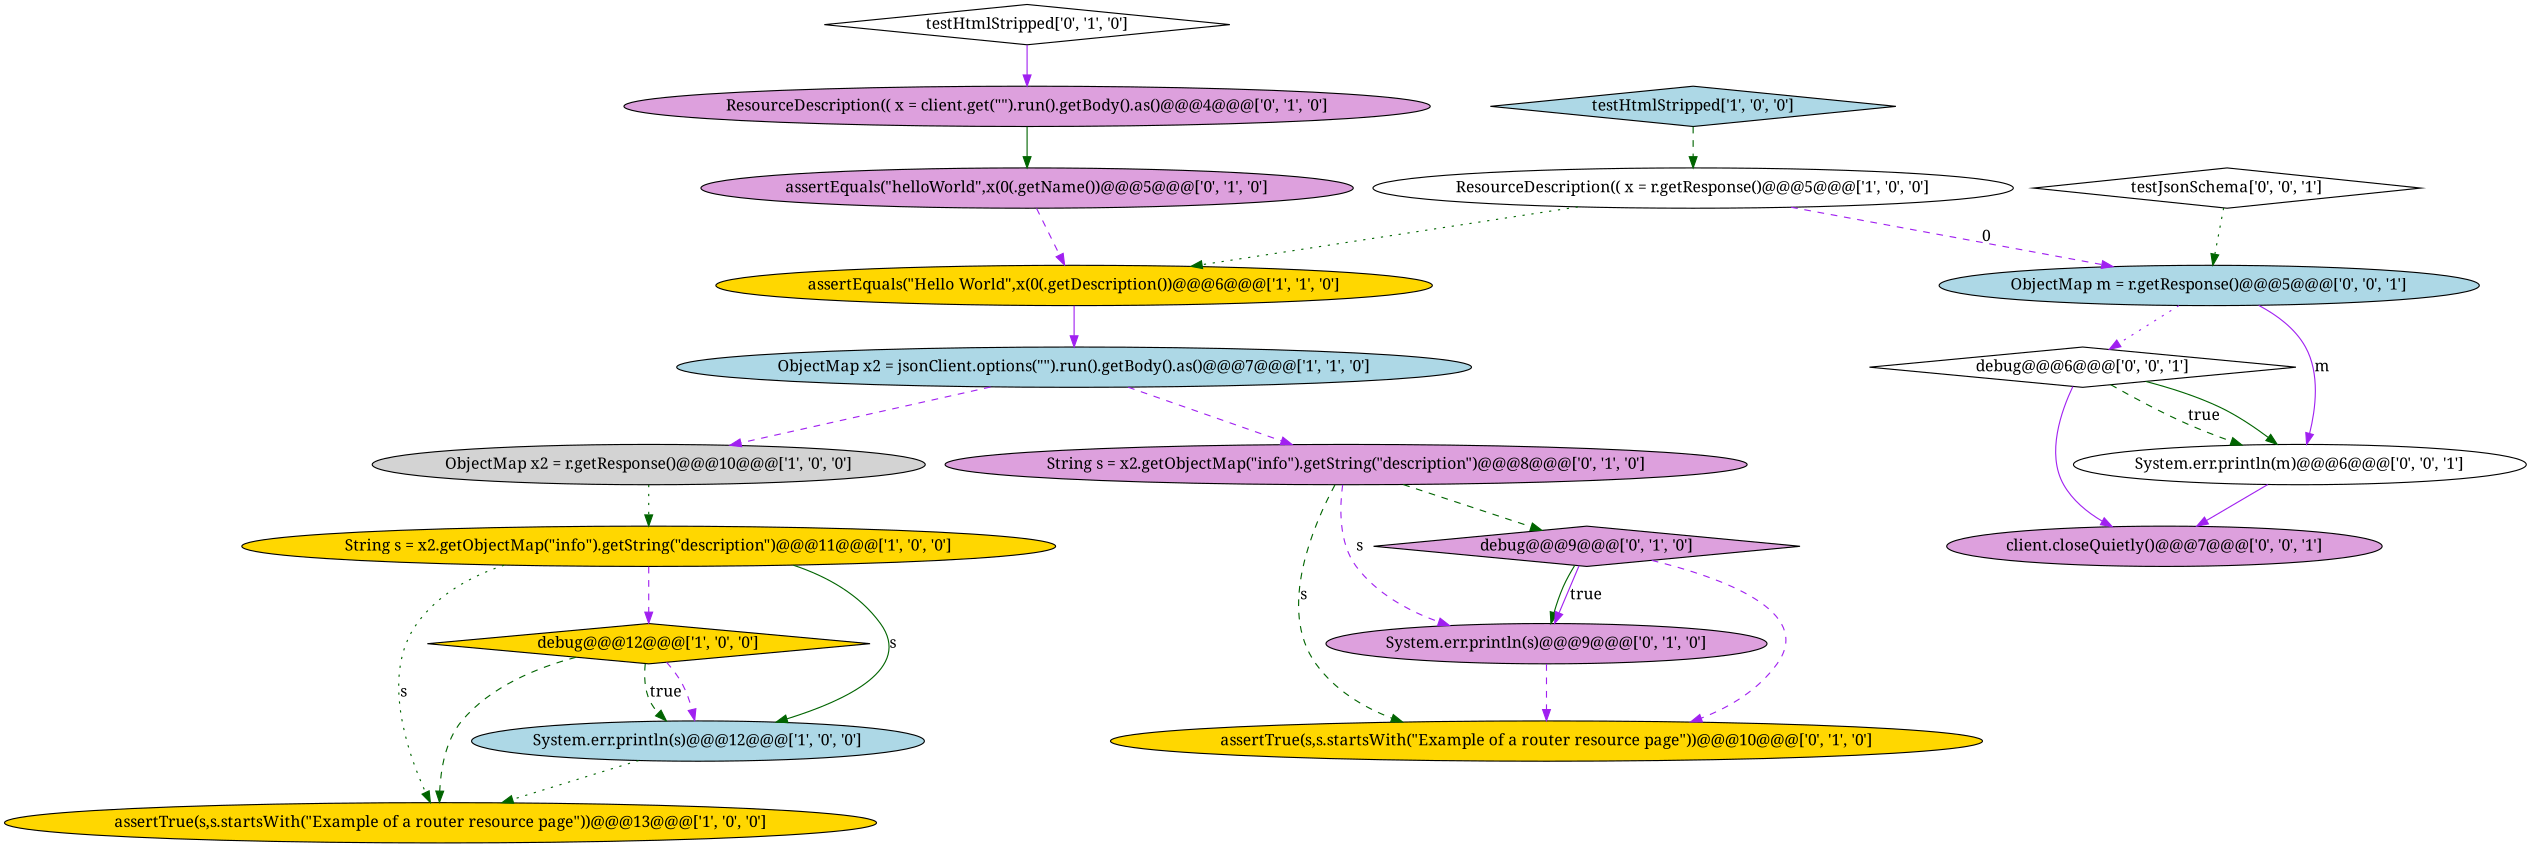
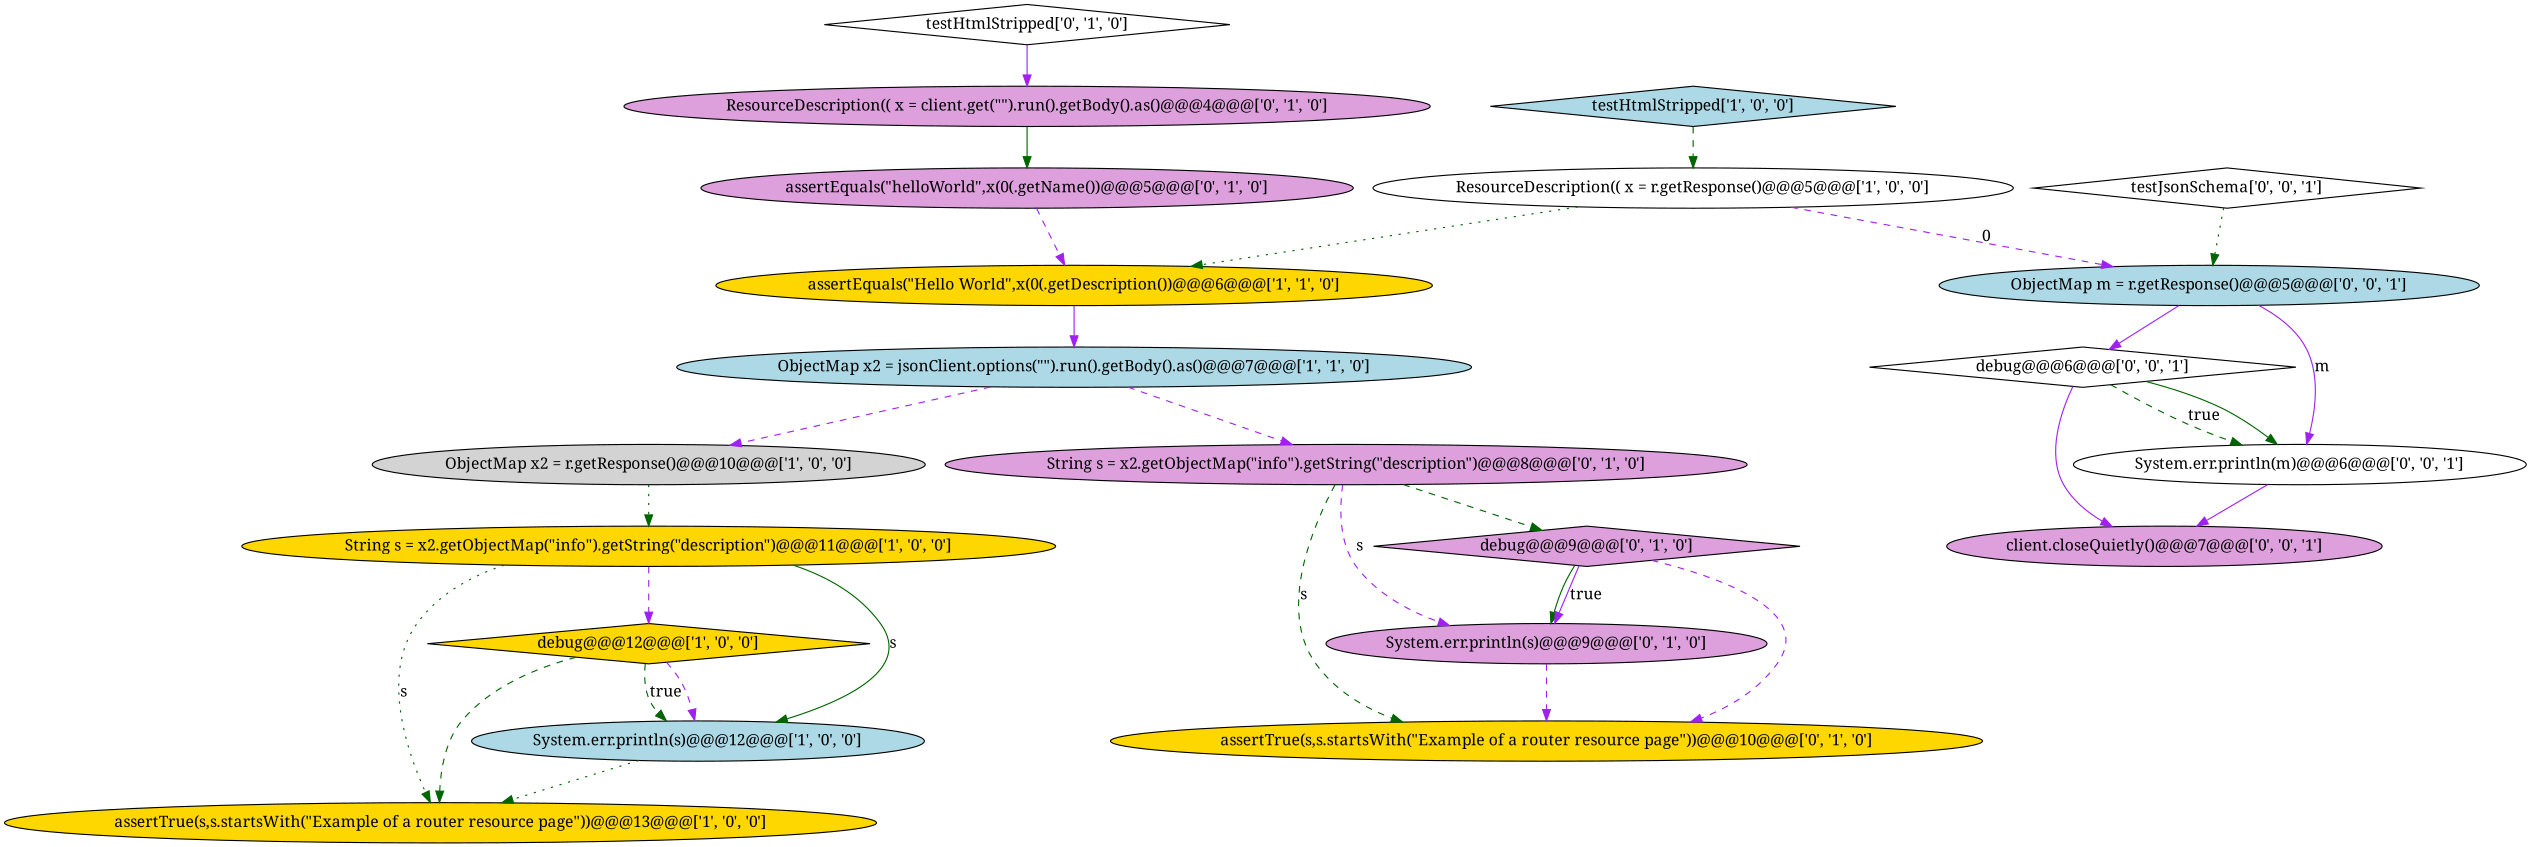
edge "ObjectMap m = r.getResponse()@@@5@@@['0', '0', '1']" -> "debug@@@6@@@['0', '0', '1']": style dotted -> solid
